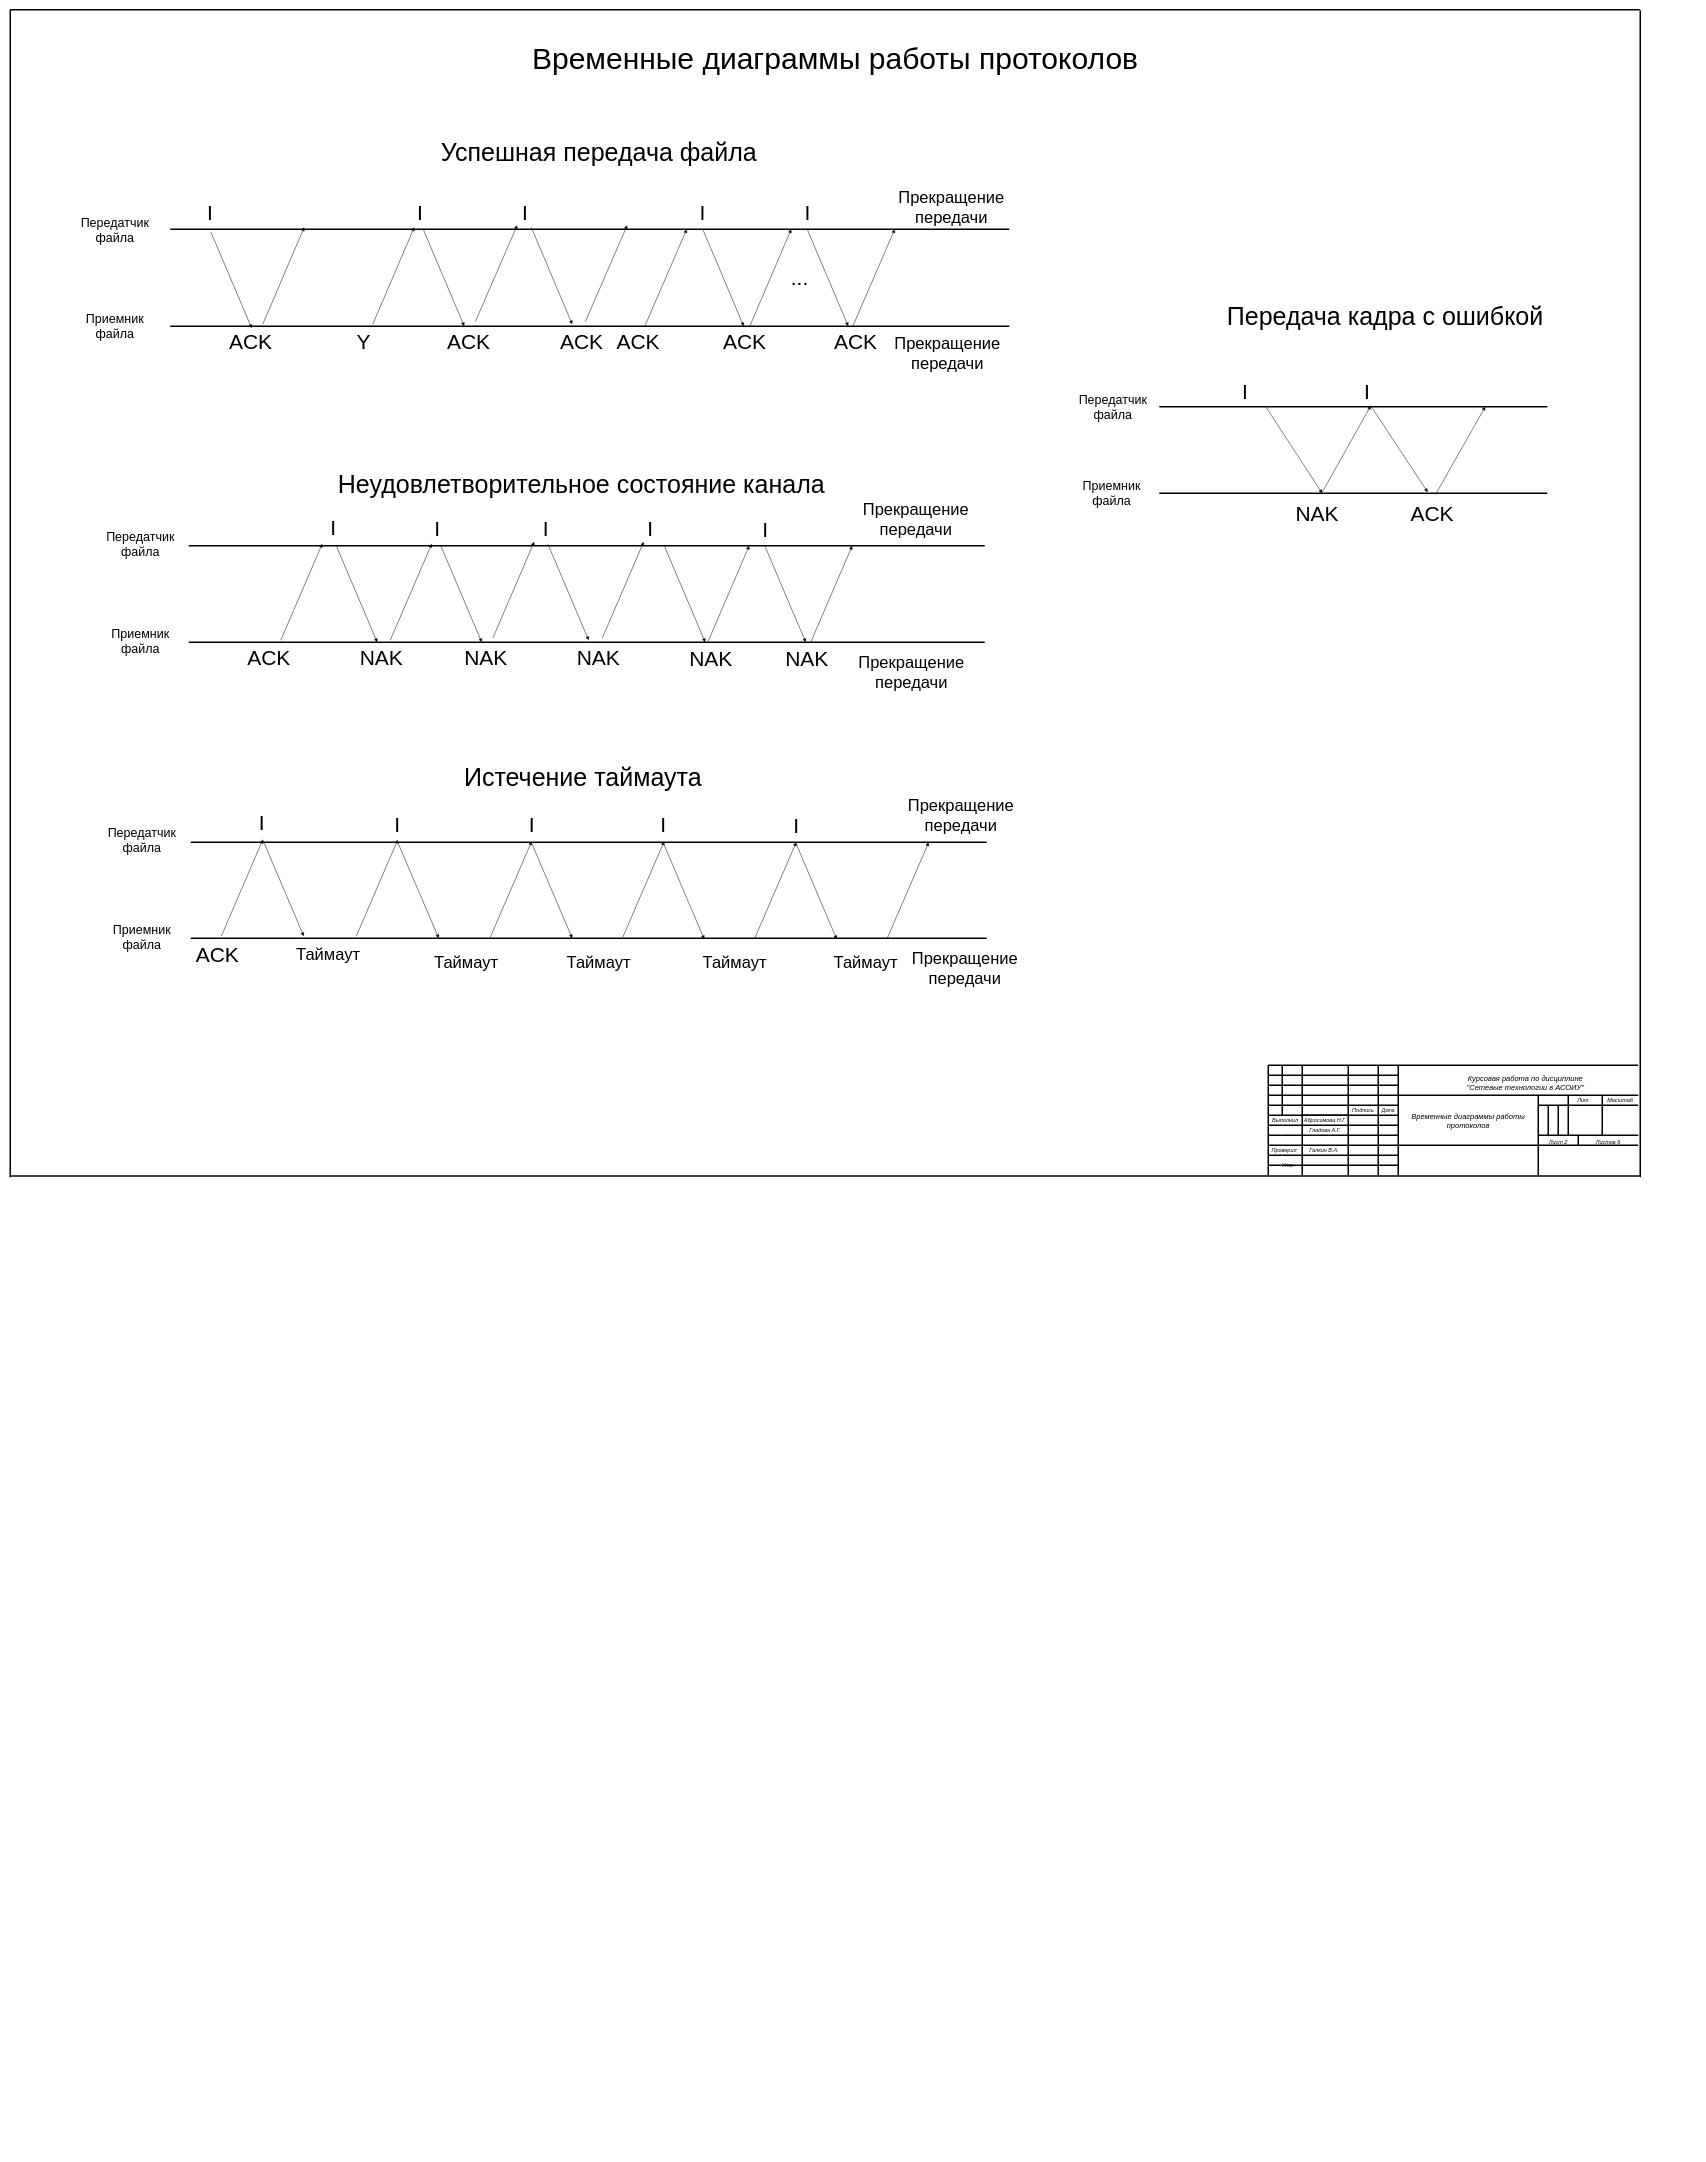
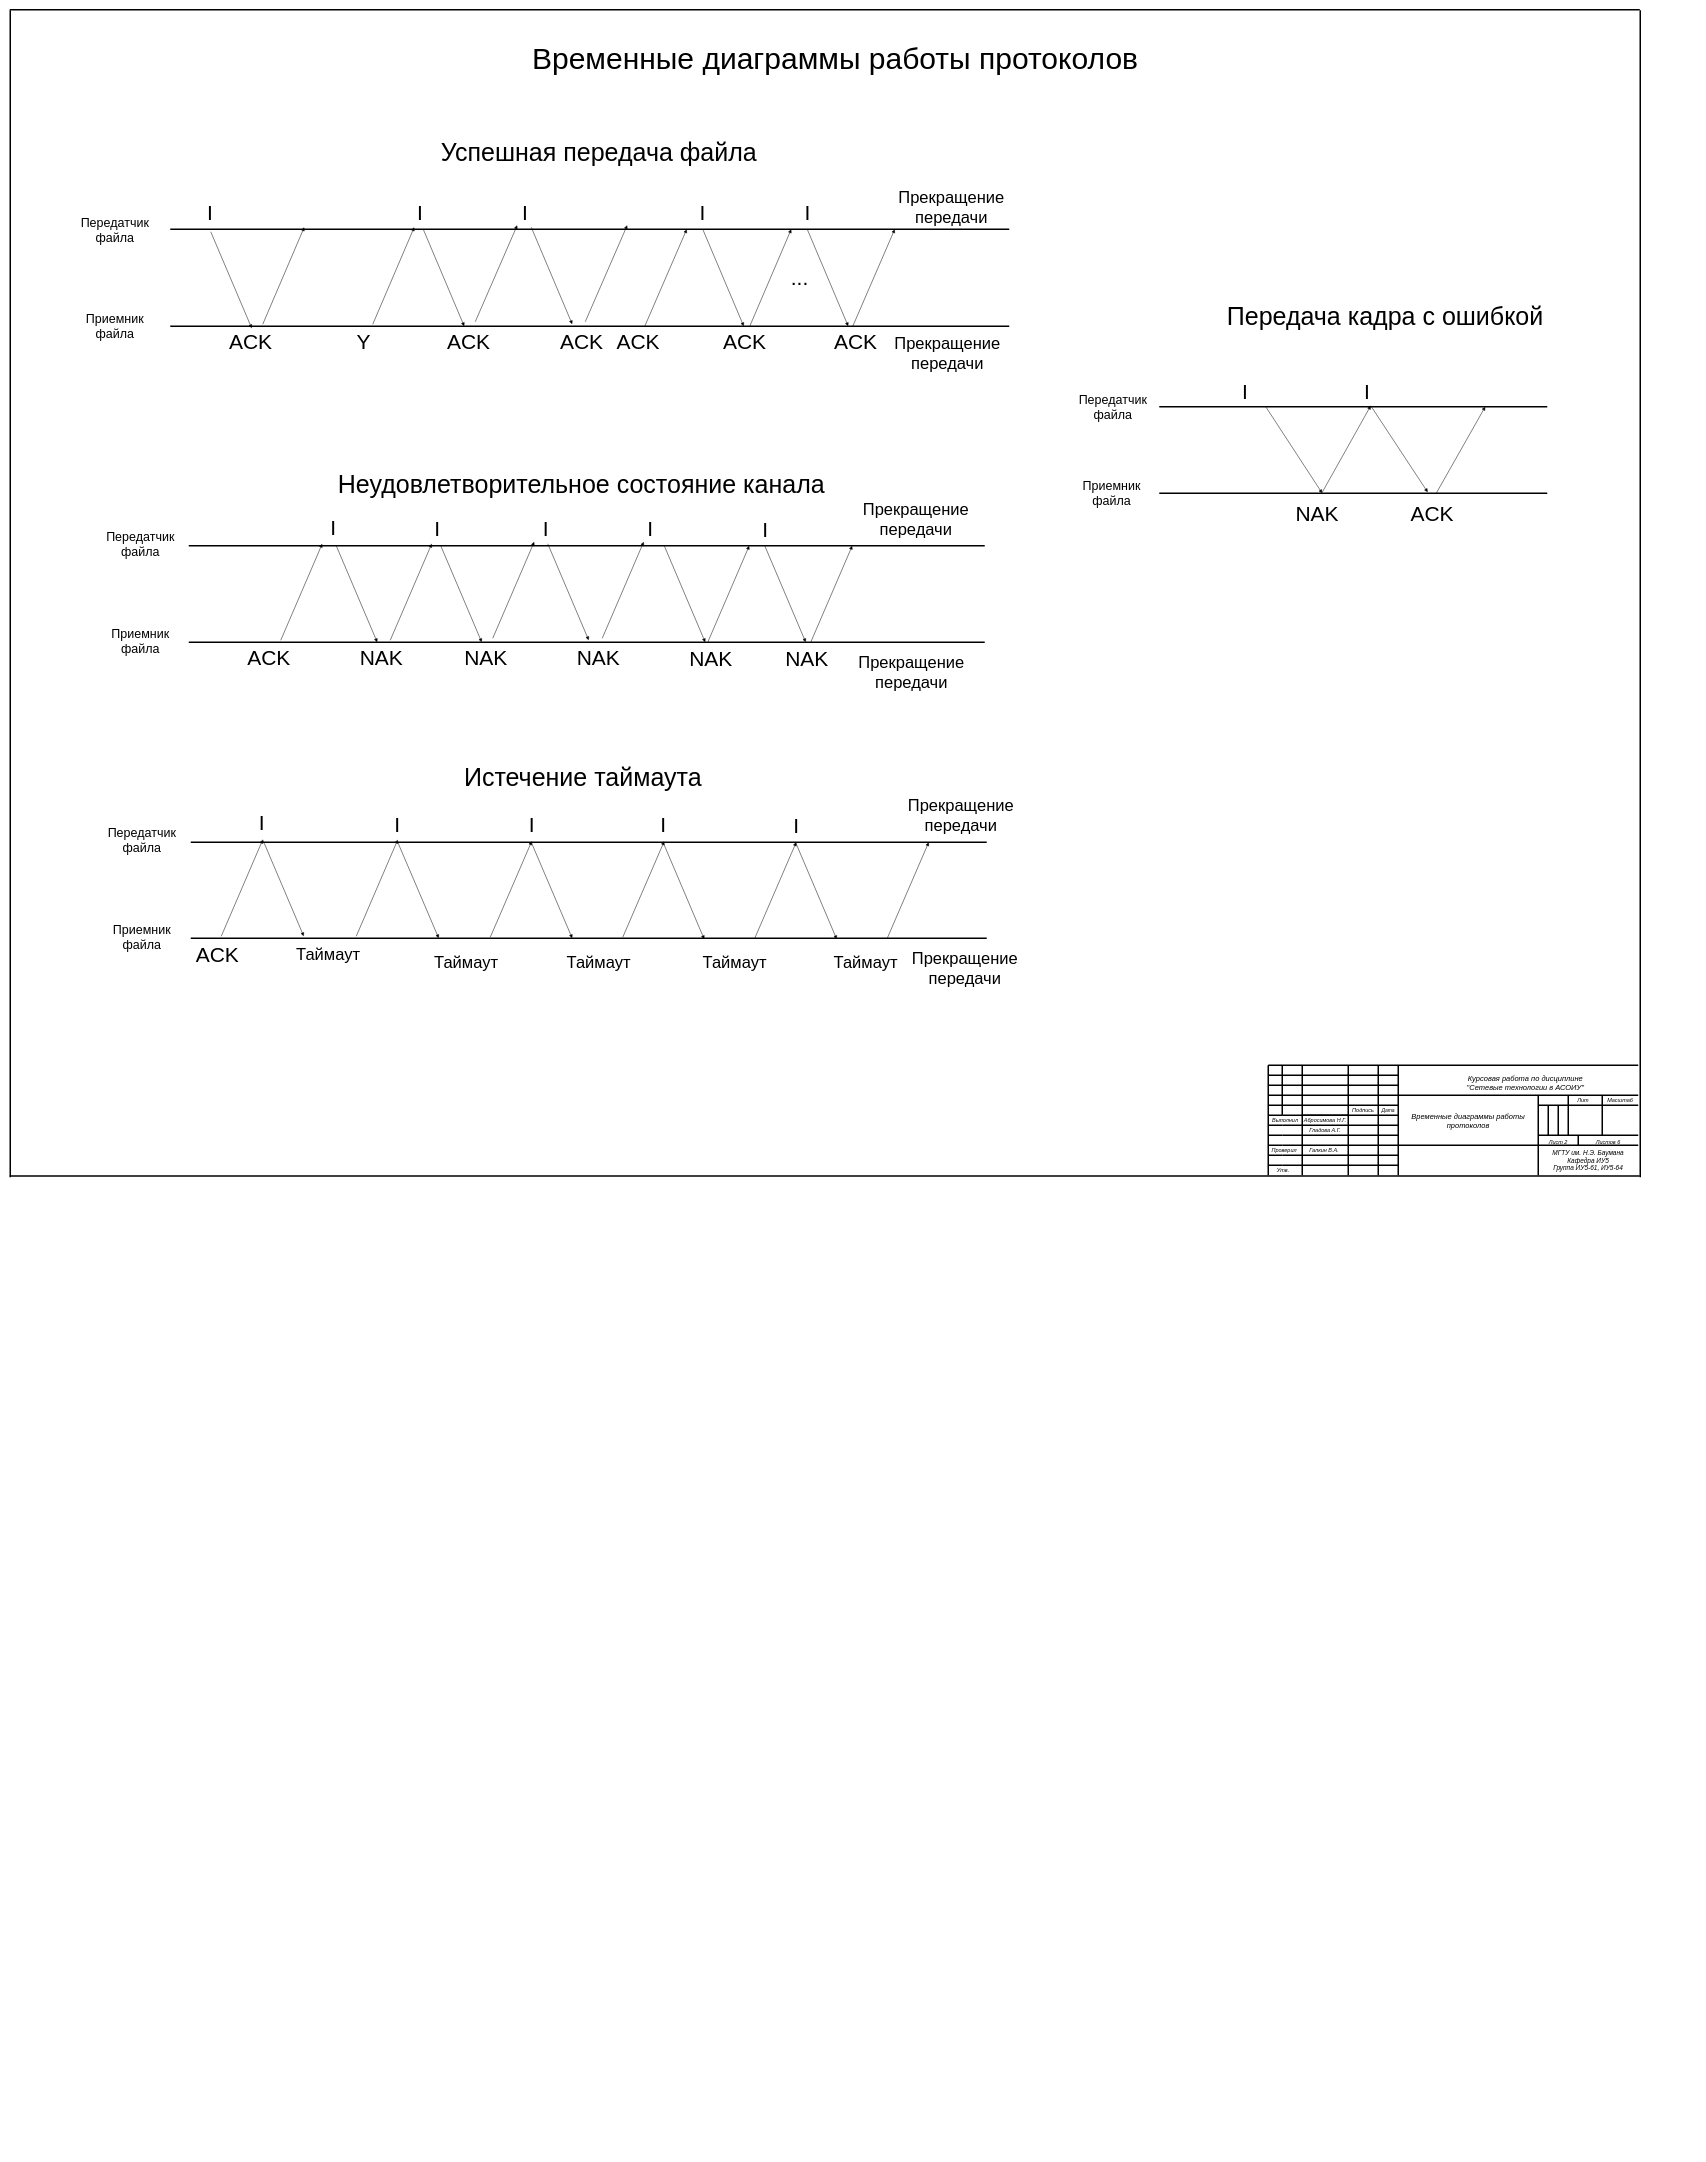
node "МГТУ им. Н.Э. Баумана Кафедра ИУ5 Группа ИУ5-61, ИУ5-64": added
node "Утв.": moved (1288, 1165) -> (1283, 1170)
